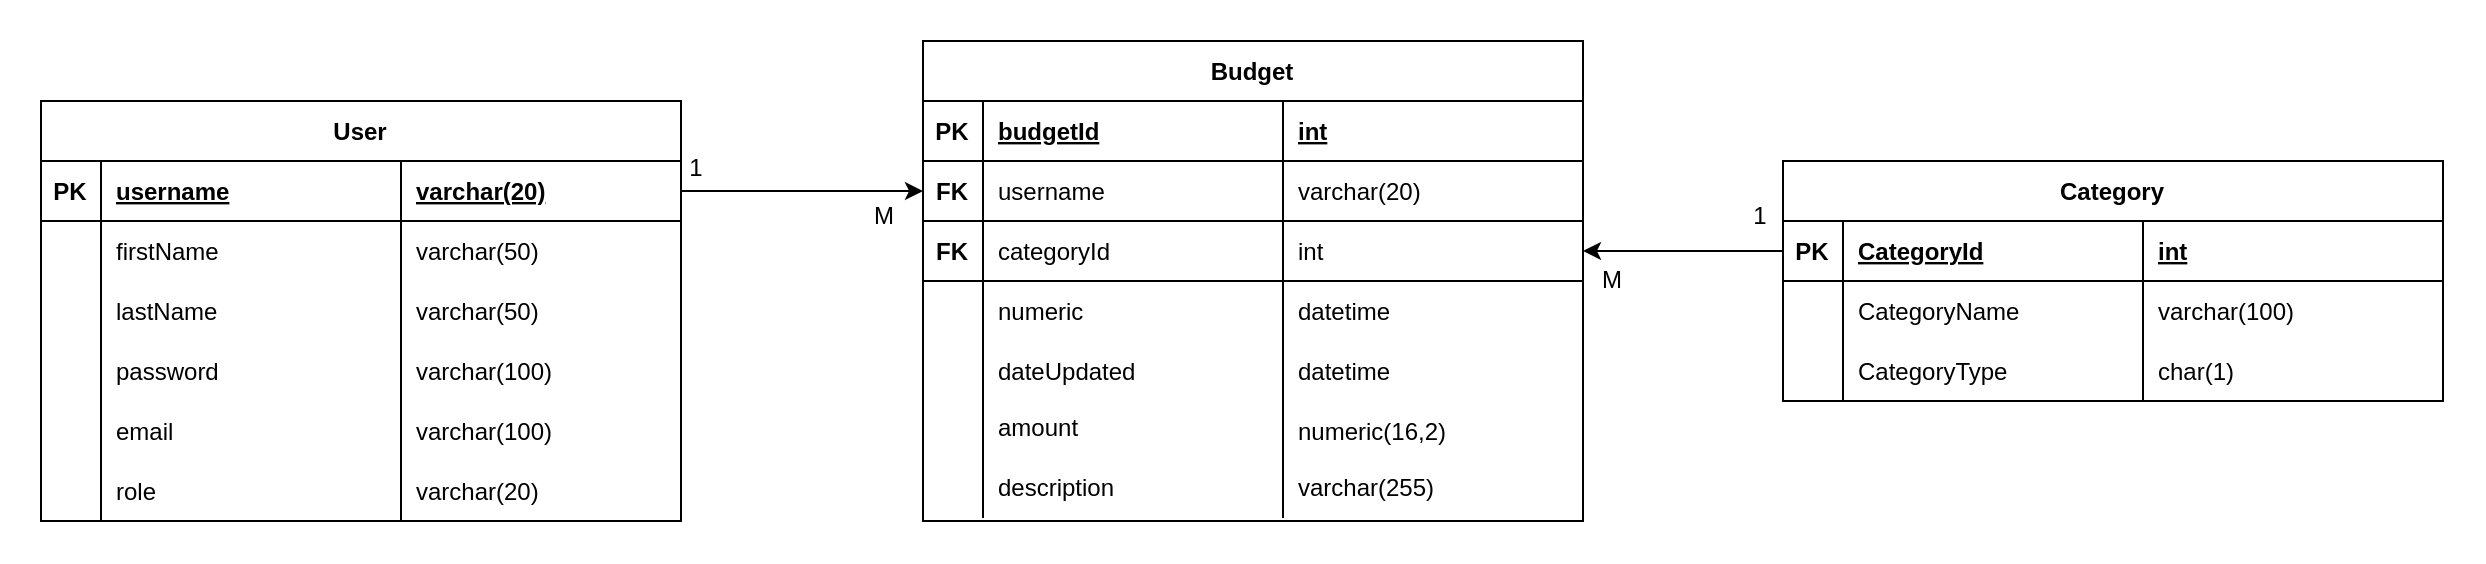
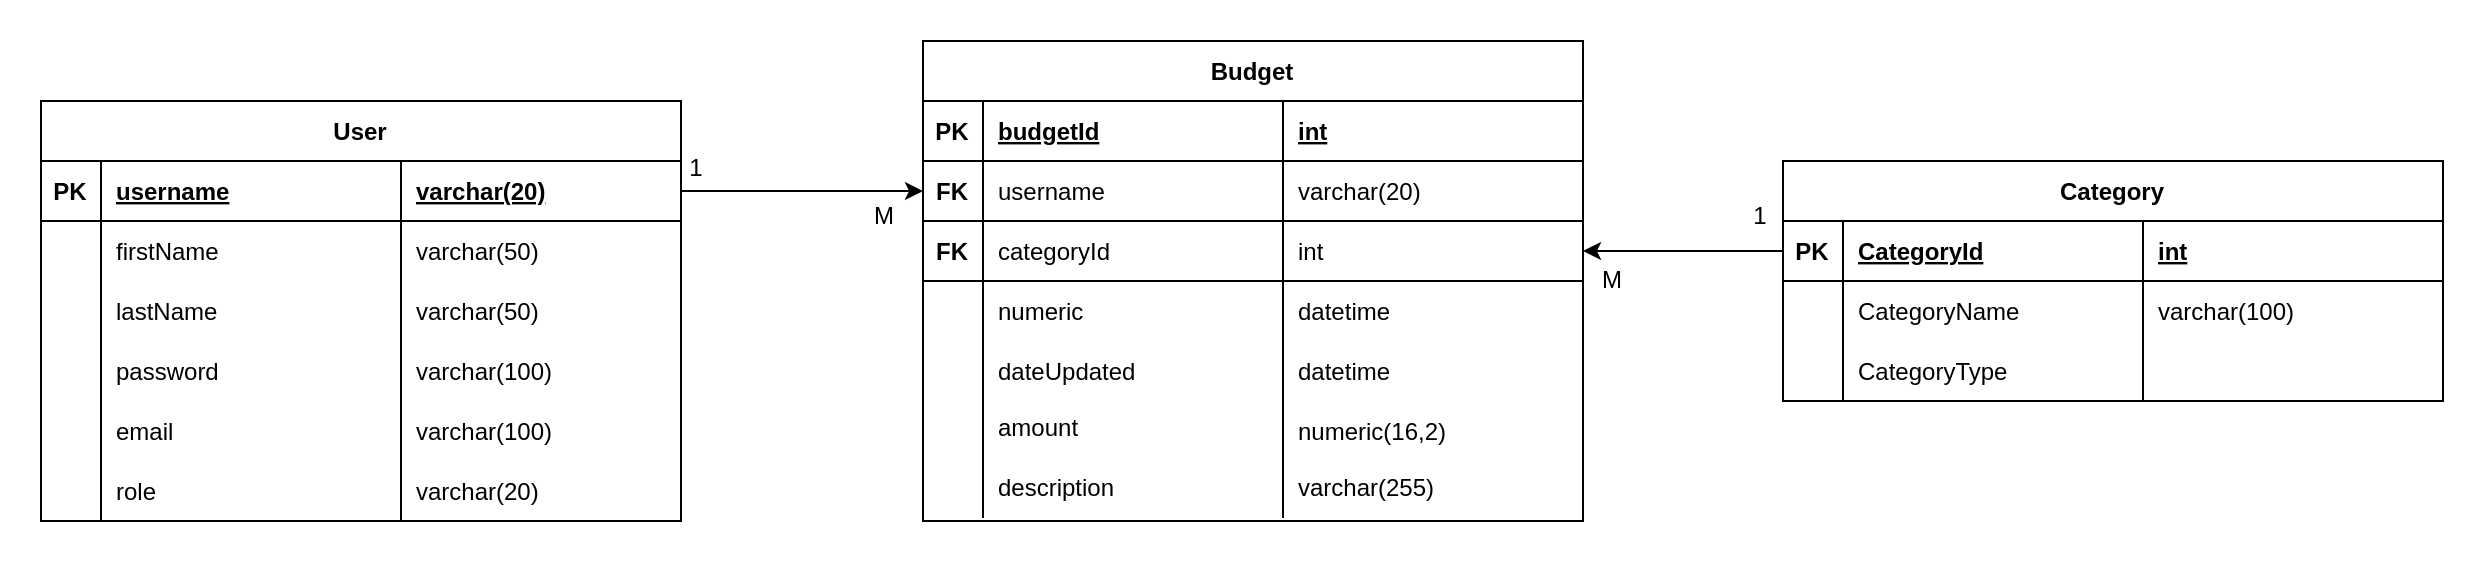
node "char(1)": removed
